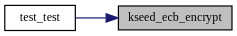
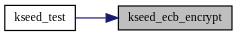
node "test_test": label "test_test" -> "kseed_test"
